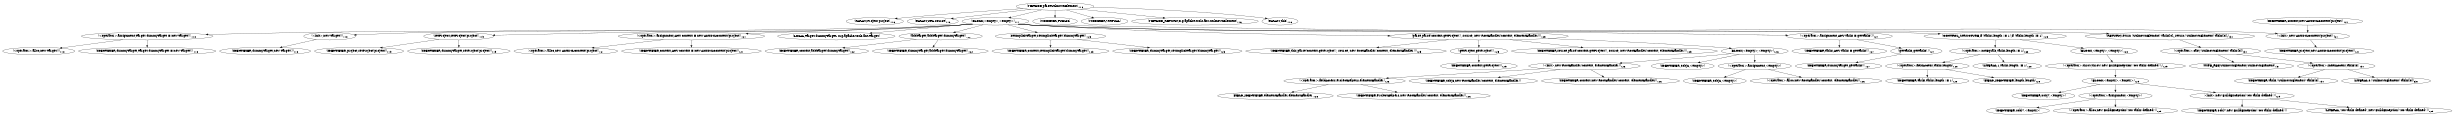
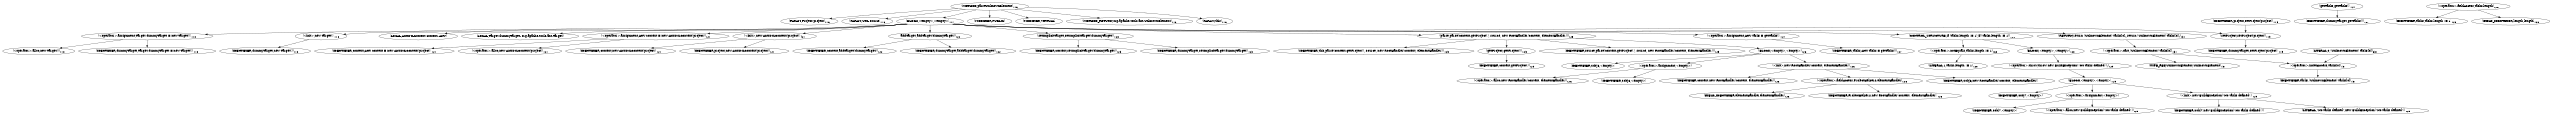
edge "(IDENTIFIER,context,new AntXMLContext(project))" -> "(<init>,new AntXMLContext(project))": reversed
node "(LOCAL,AntXMLContext context: ANY)": added
edge "(setProject,setProject(project))" -> "(IDENTIFIER,project,setProject(project))": reversed
edge "(<operator>.assignment,ANY tasks = getTasks())" -> "(getTasks,getTasks())": removed
edge "(<operator>.notEquals,tasks.length != 1)" -> "(<operator>.fieldAccess,tasks.length)": removed
edge "(<operator>.indexAccess,tasks[0])" -> "(LITERAL,0,(UnknownElement) tasks[0])": reversed
